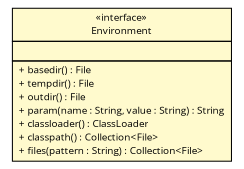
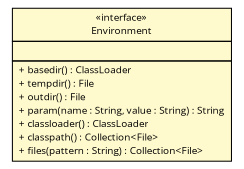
node "Environment": text "+ basedir() : File" -> "+ basedir() : ClassLoader"
